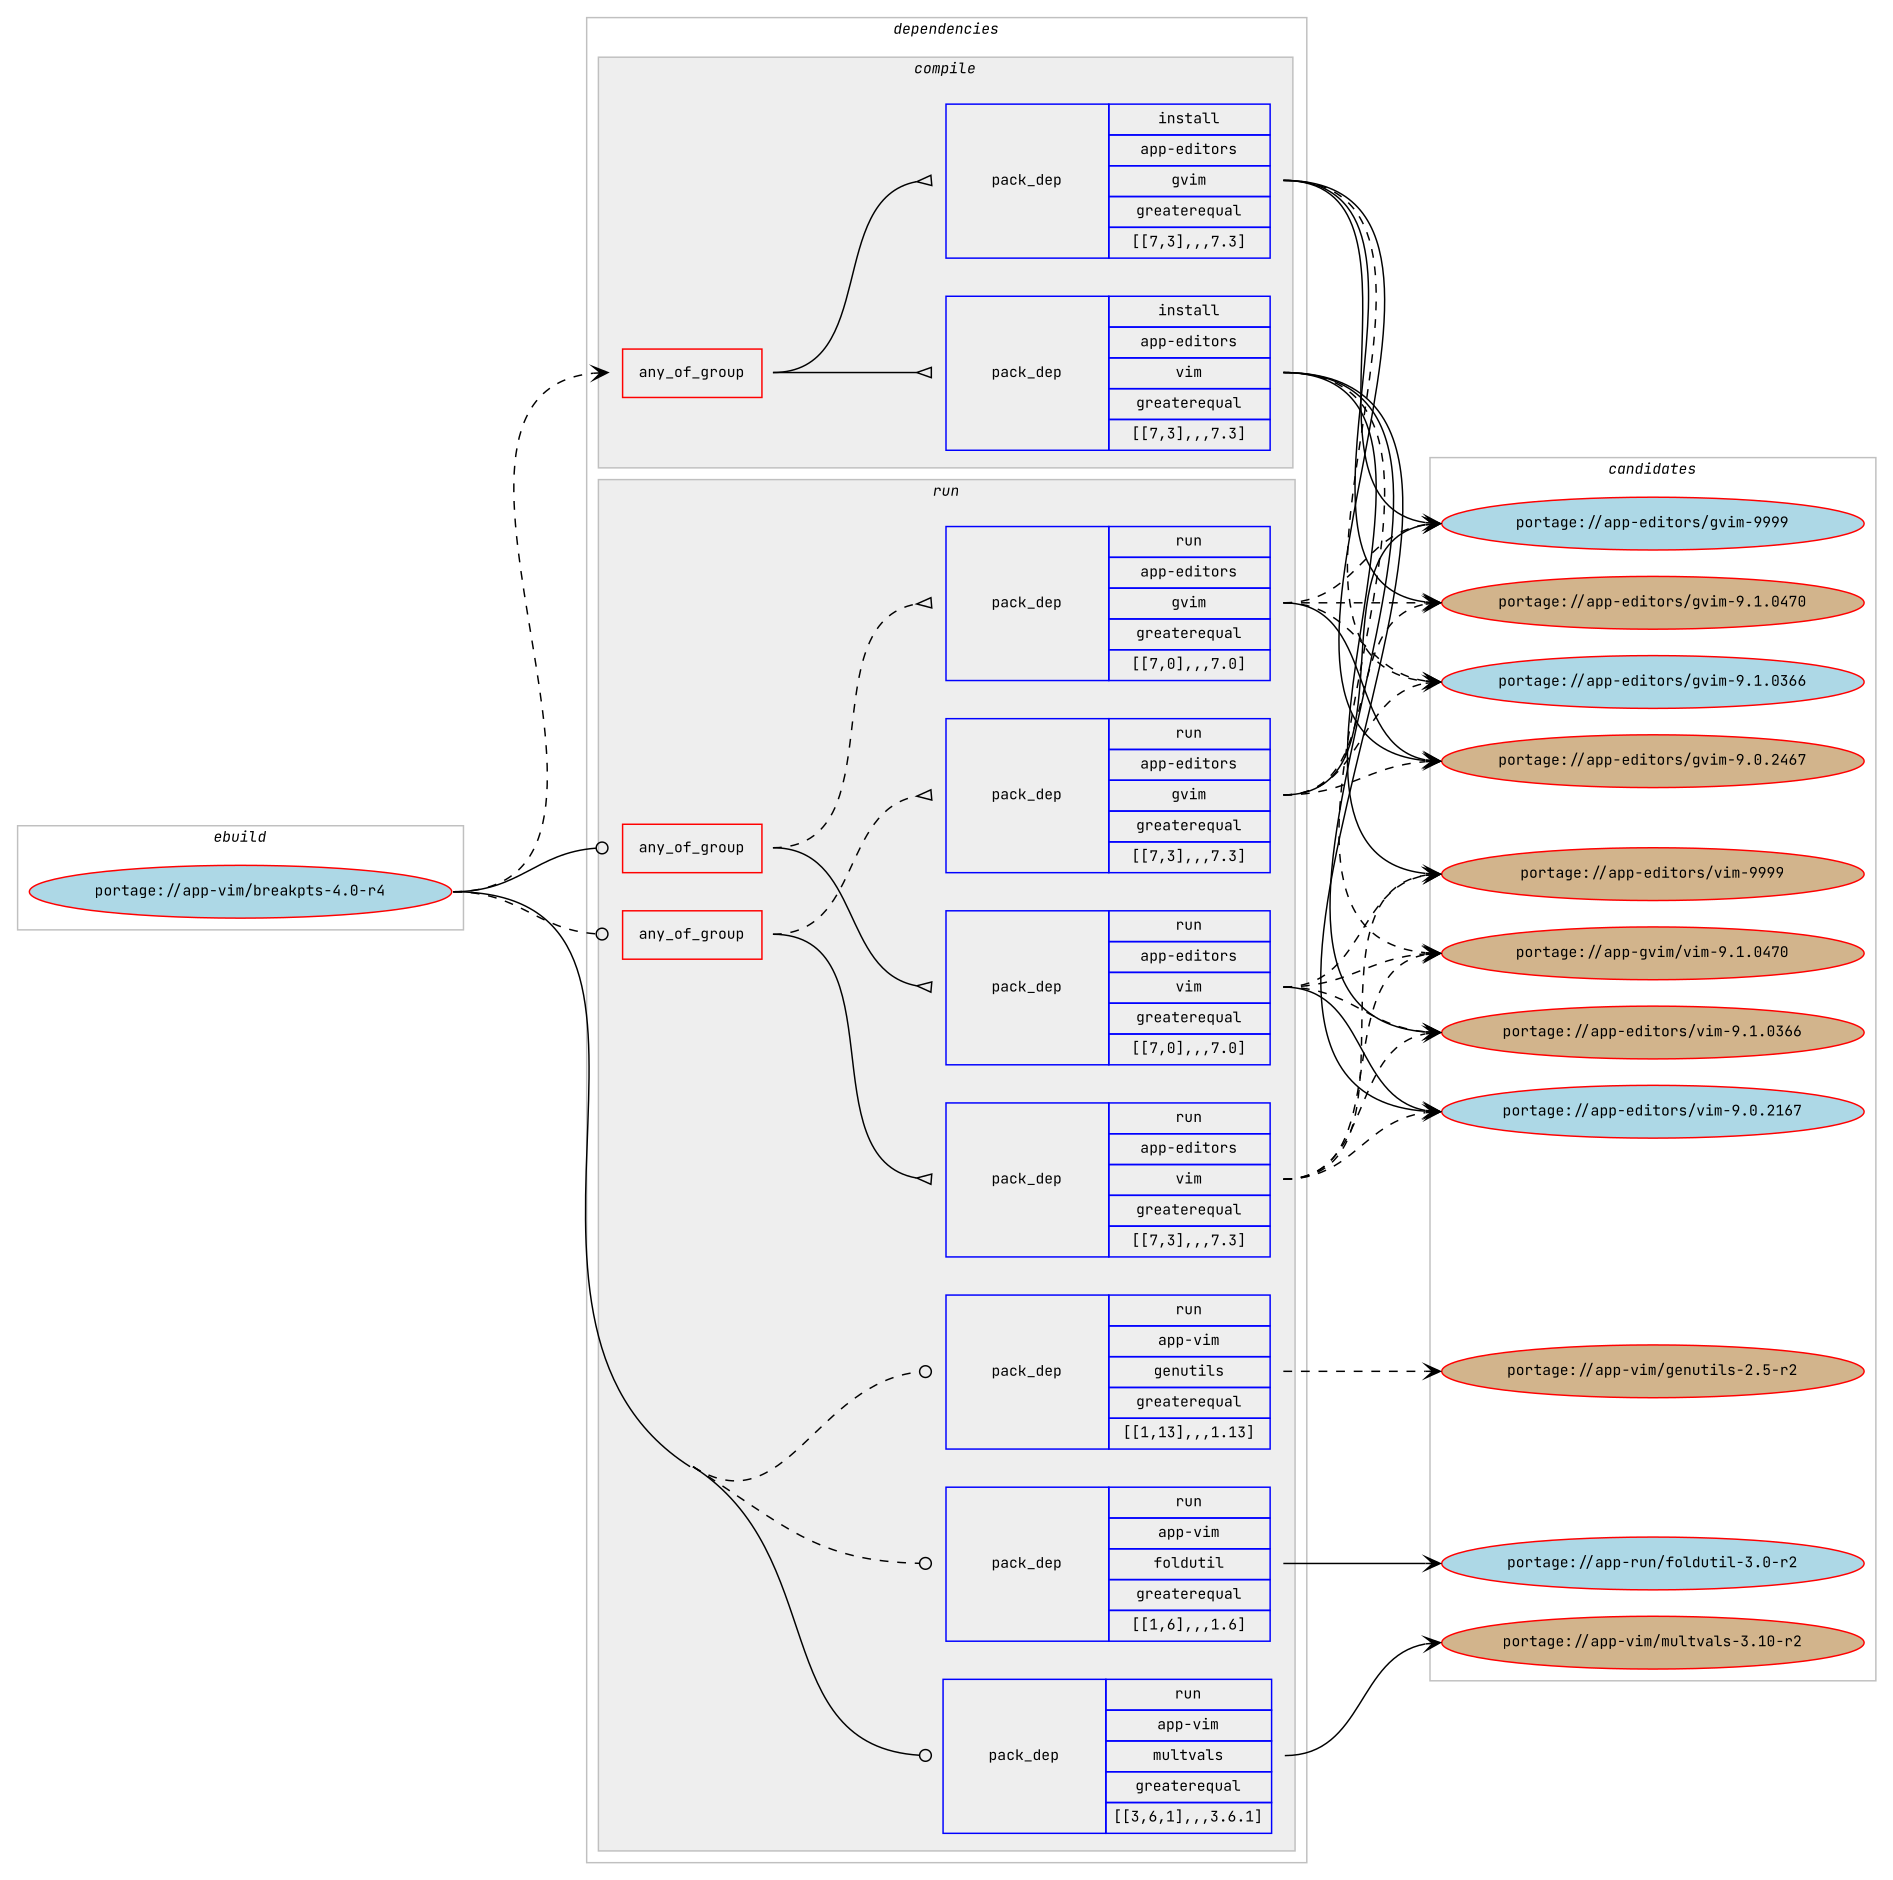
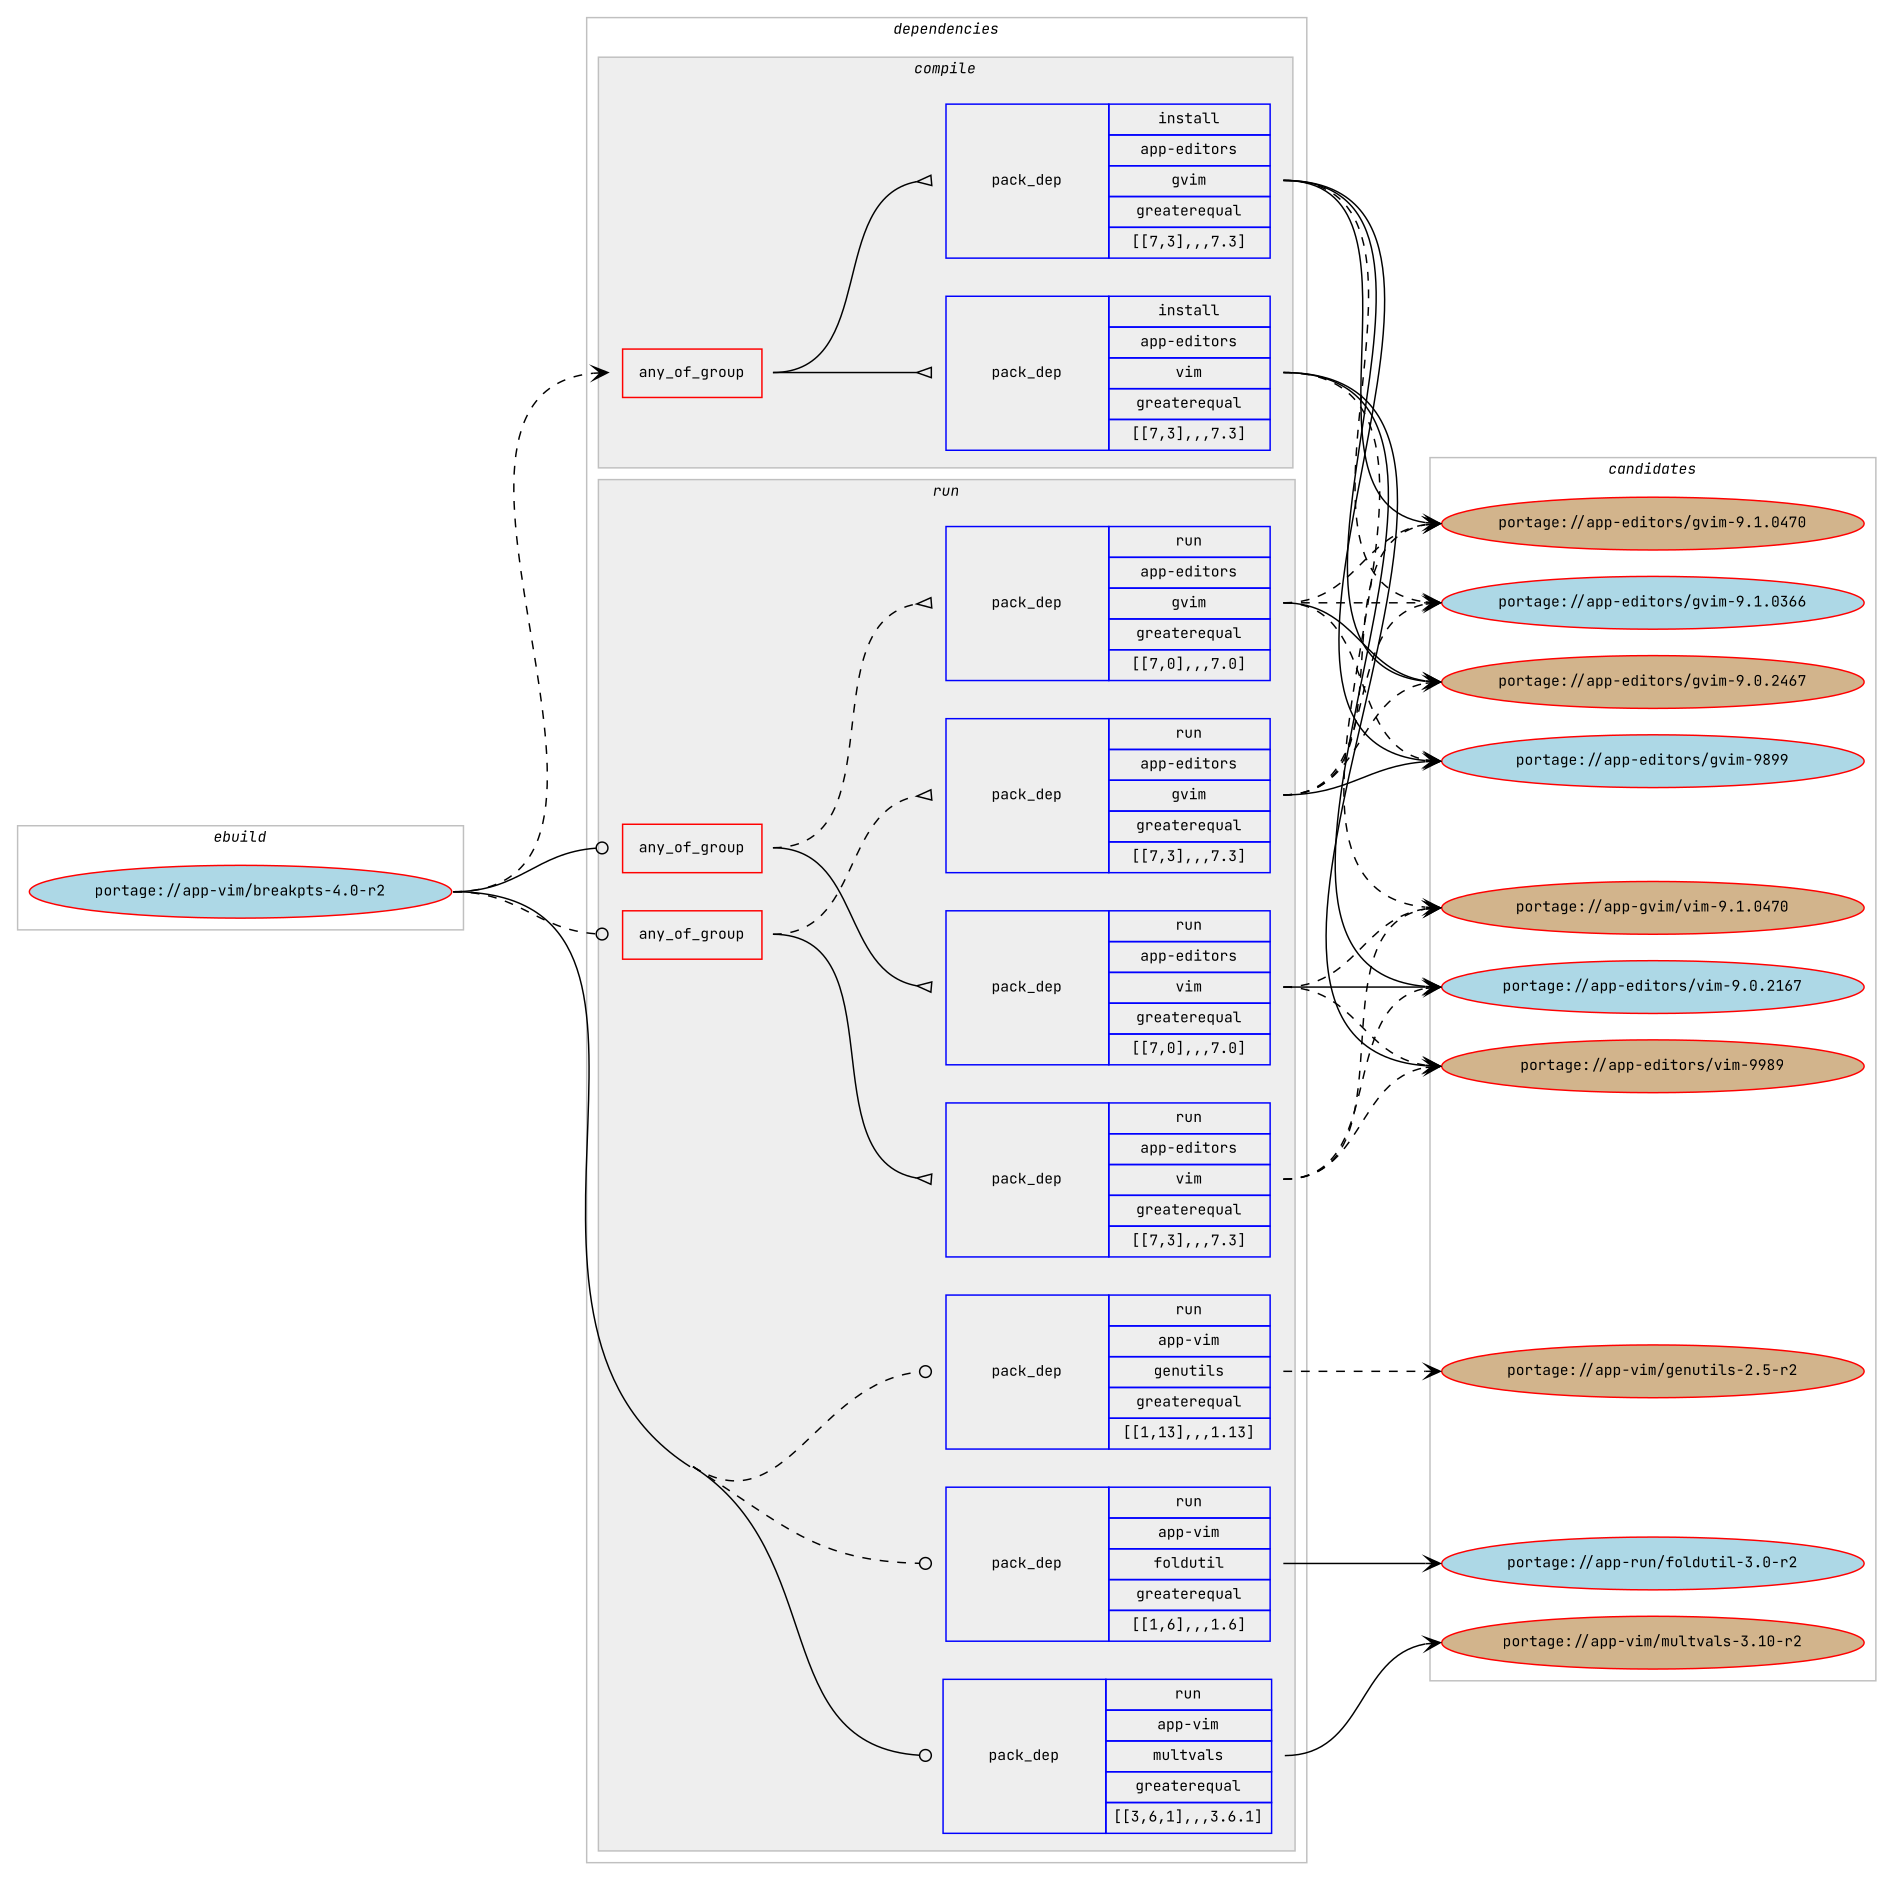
node "portage://app-editors/gvim-9999": label "portage://app-editors/gvim-9999" -> "portage://app-editors/gvim-9899"
node "portage://app-editors/vim-9999": label "portage://app-editors/vim-9999" -> "portage://app-editors/vim-9989"
node "portage://app-vim/breakpts-4.0-r4": label "portage://app-vim/breakpts-4.0-r4" -> "portage://app-vim/breakpts-4.0-r2"
node "portage://app-editors/vim-9.1.0366": removed
